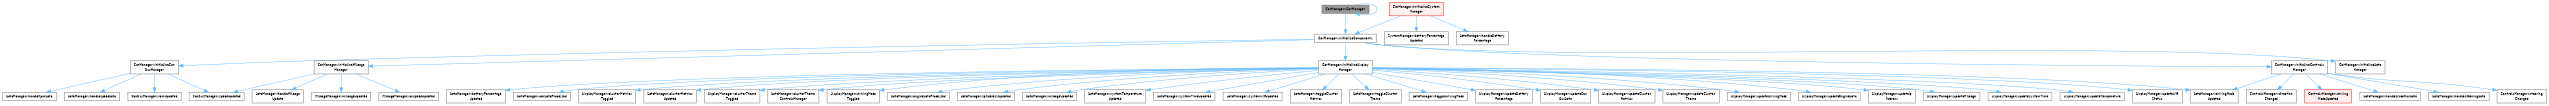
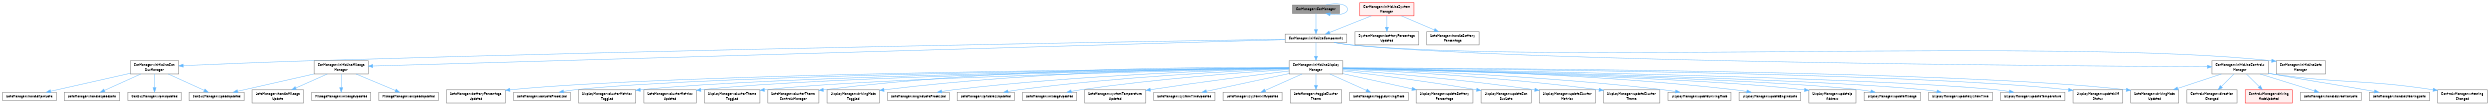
node "DataManager::toggleCluster Metrics": removed
